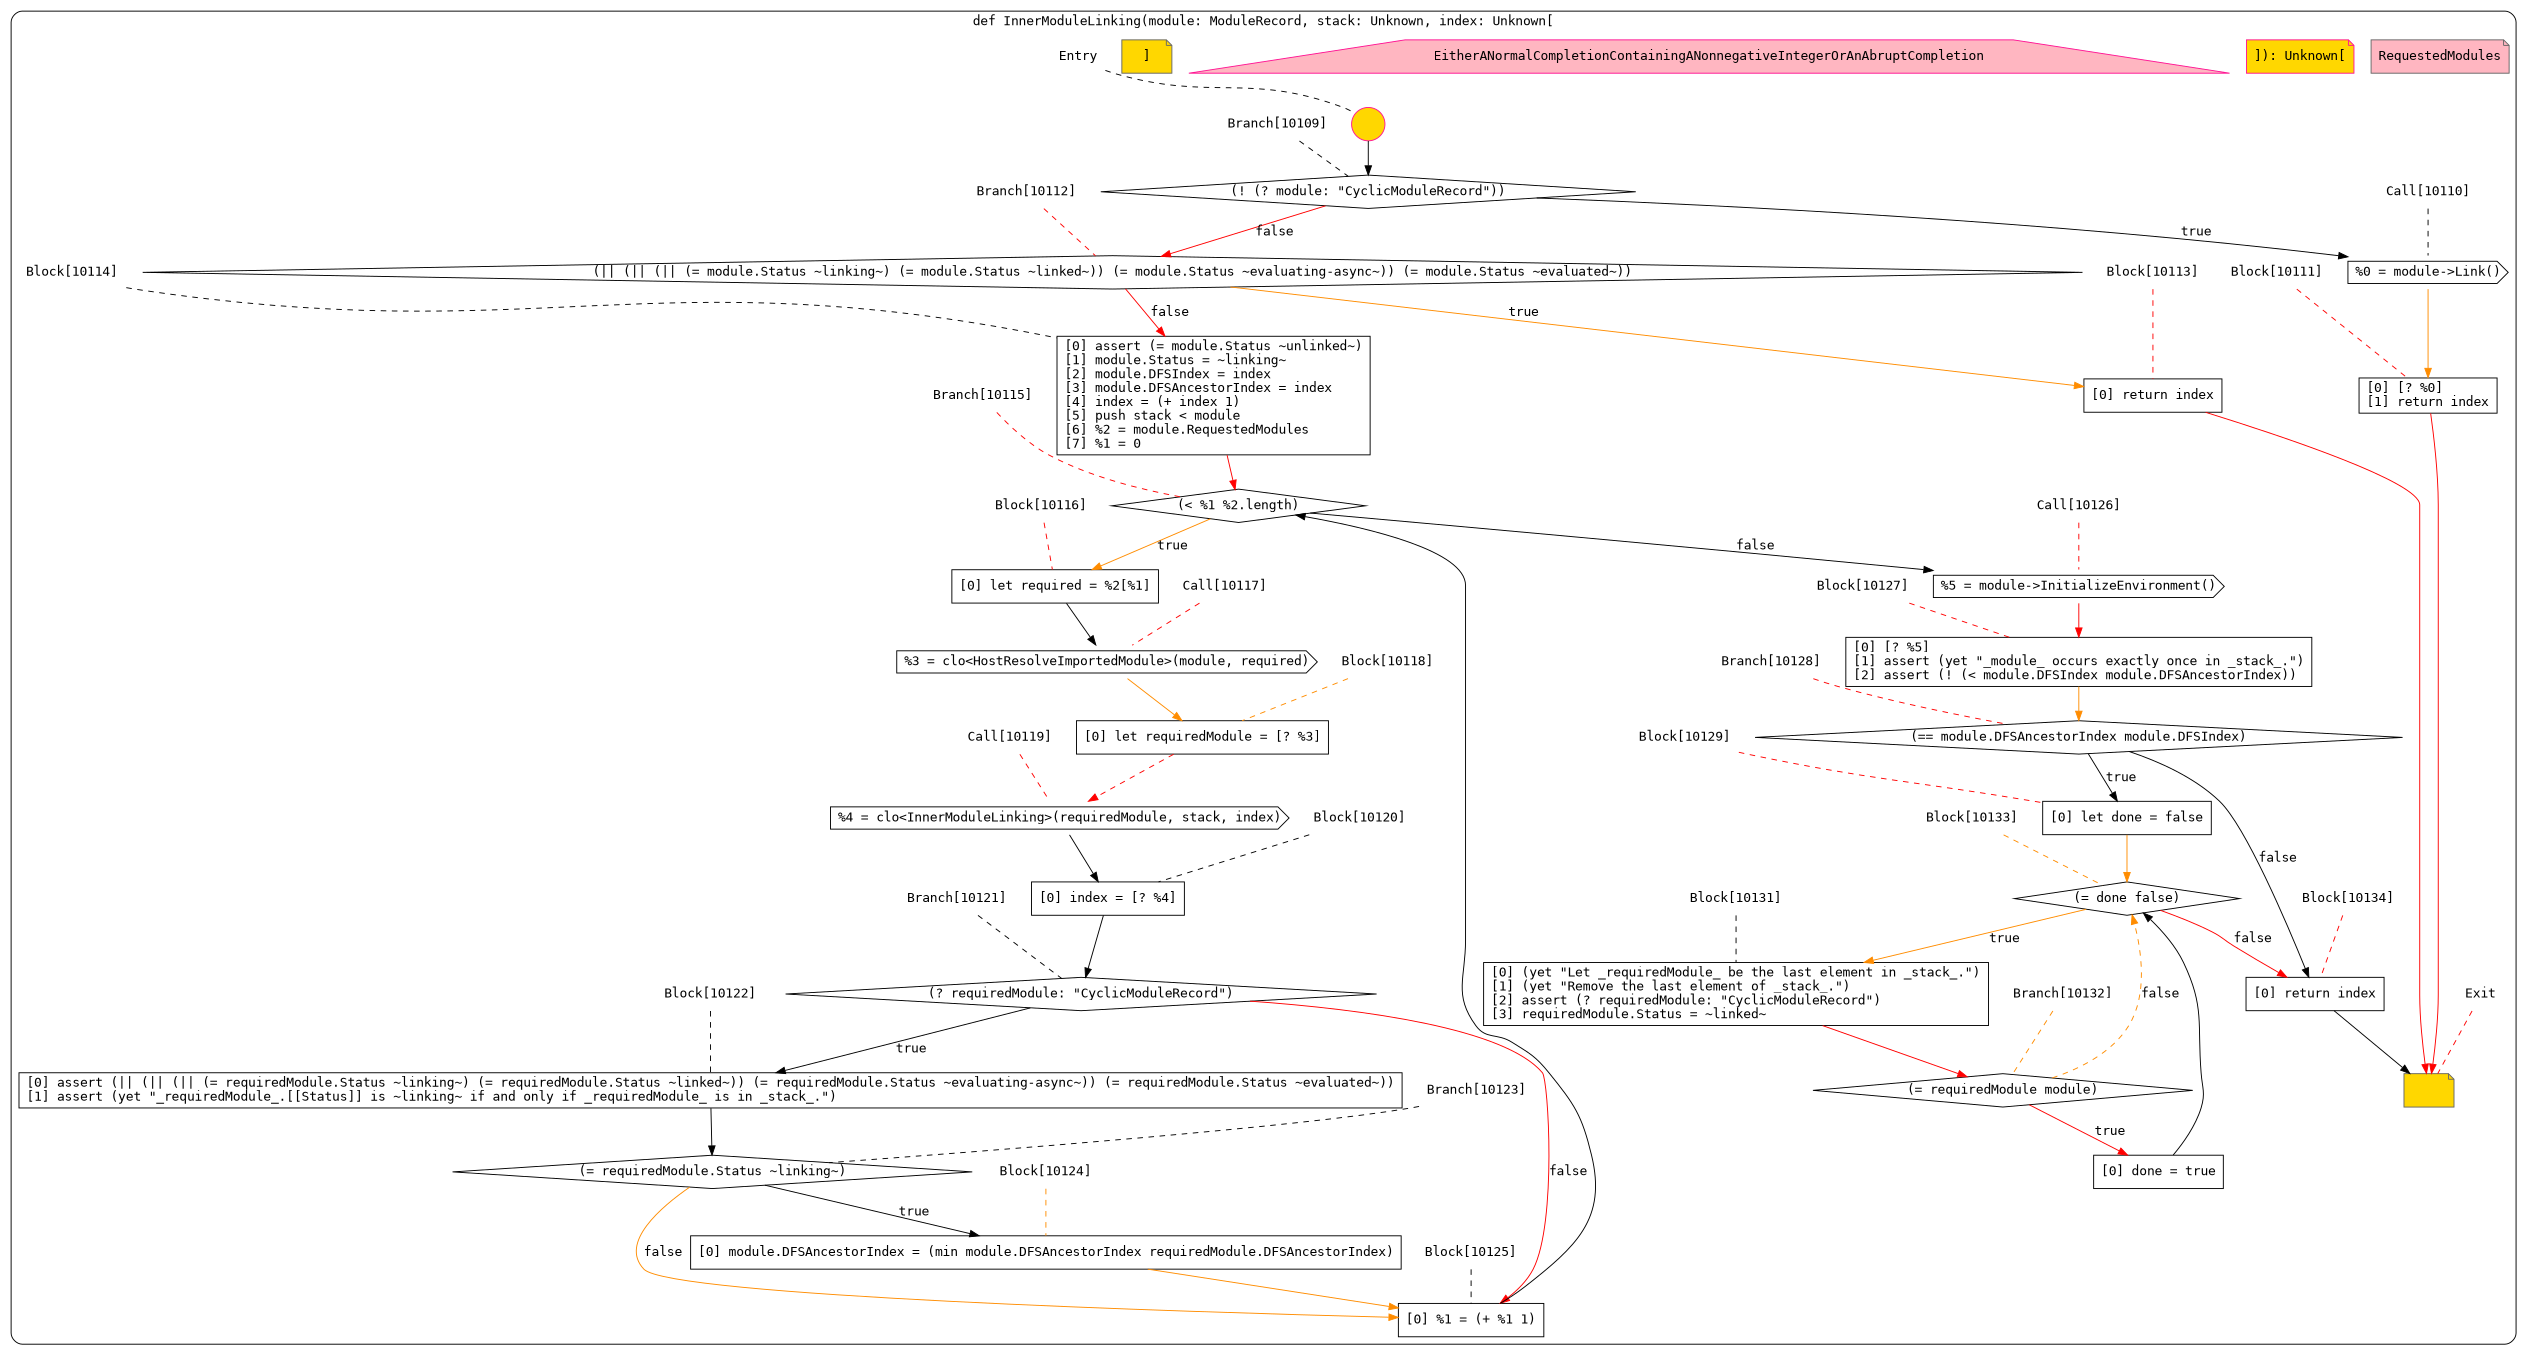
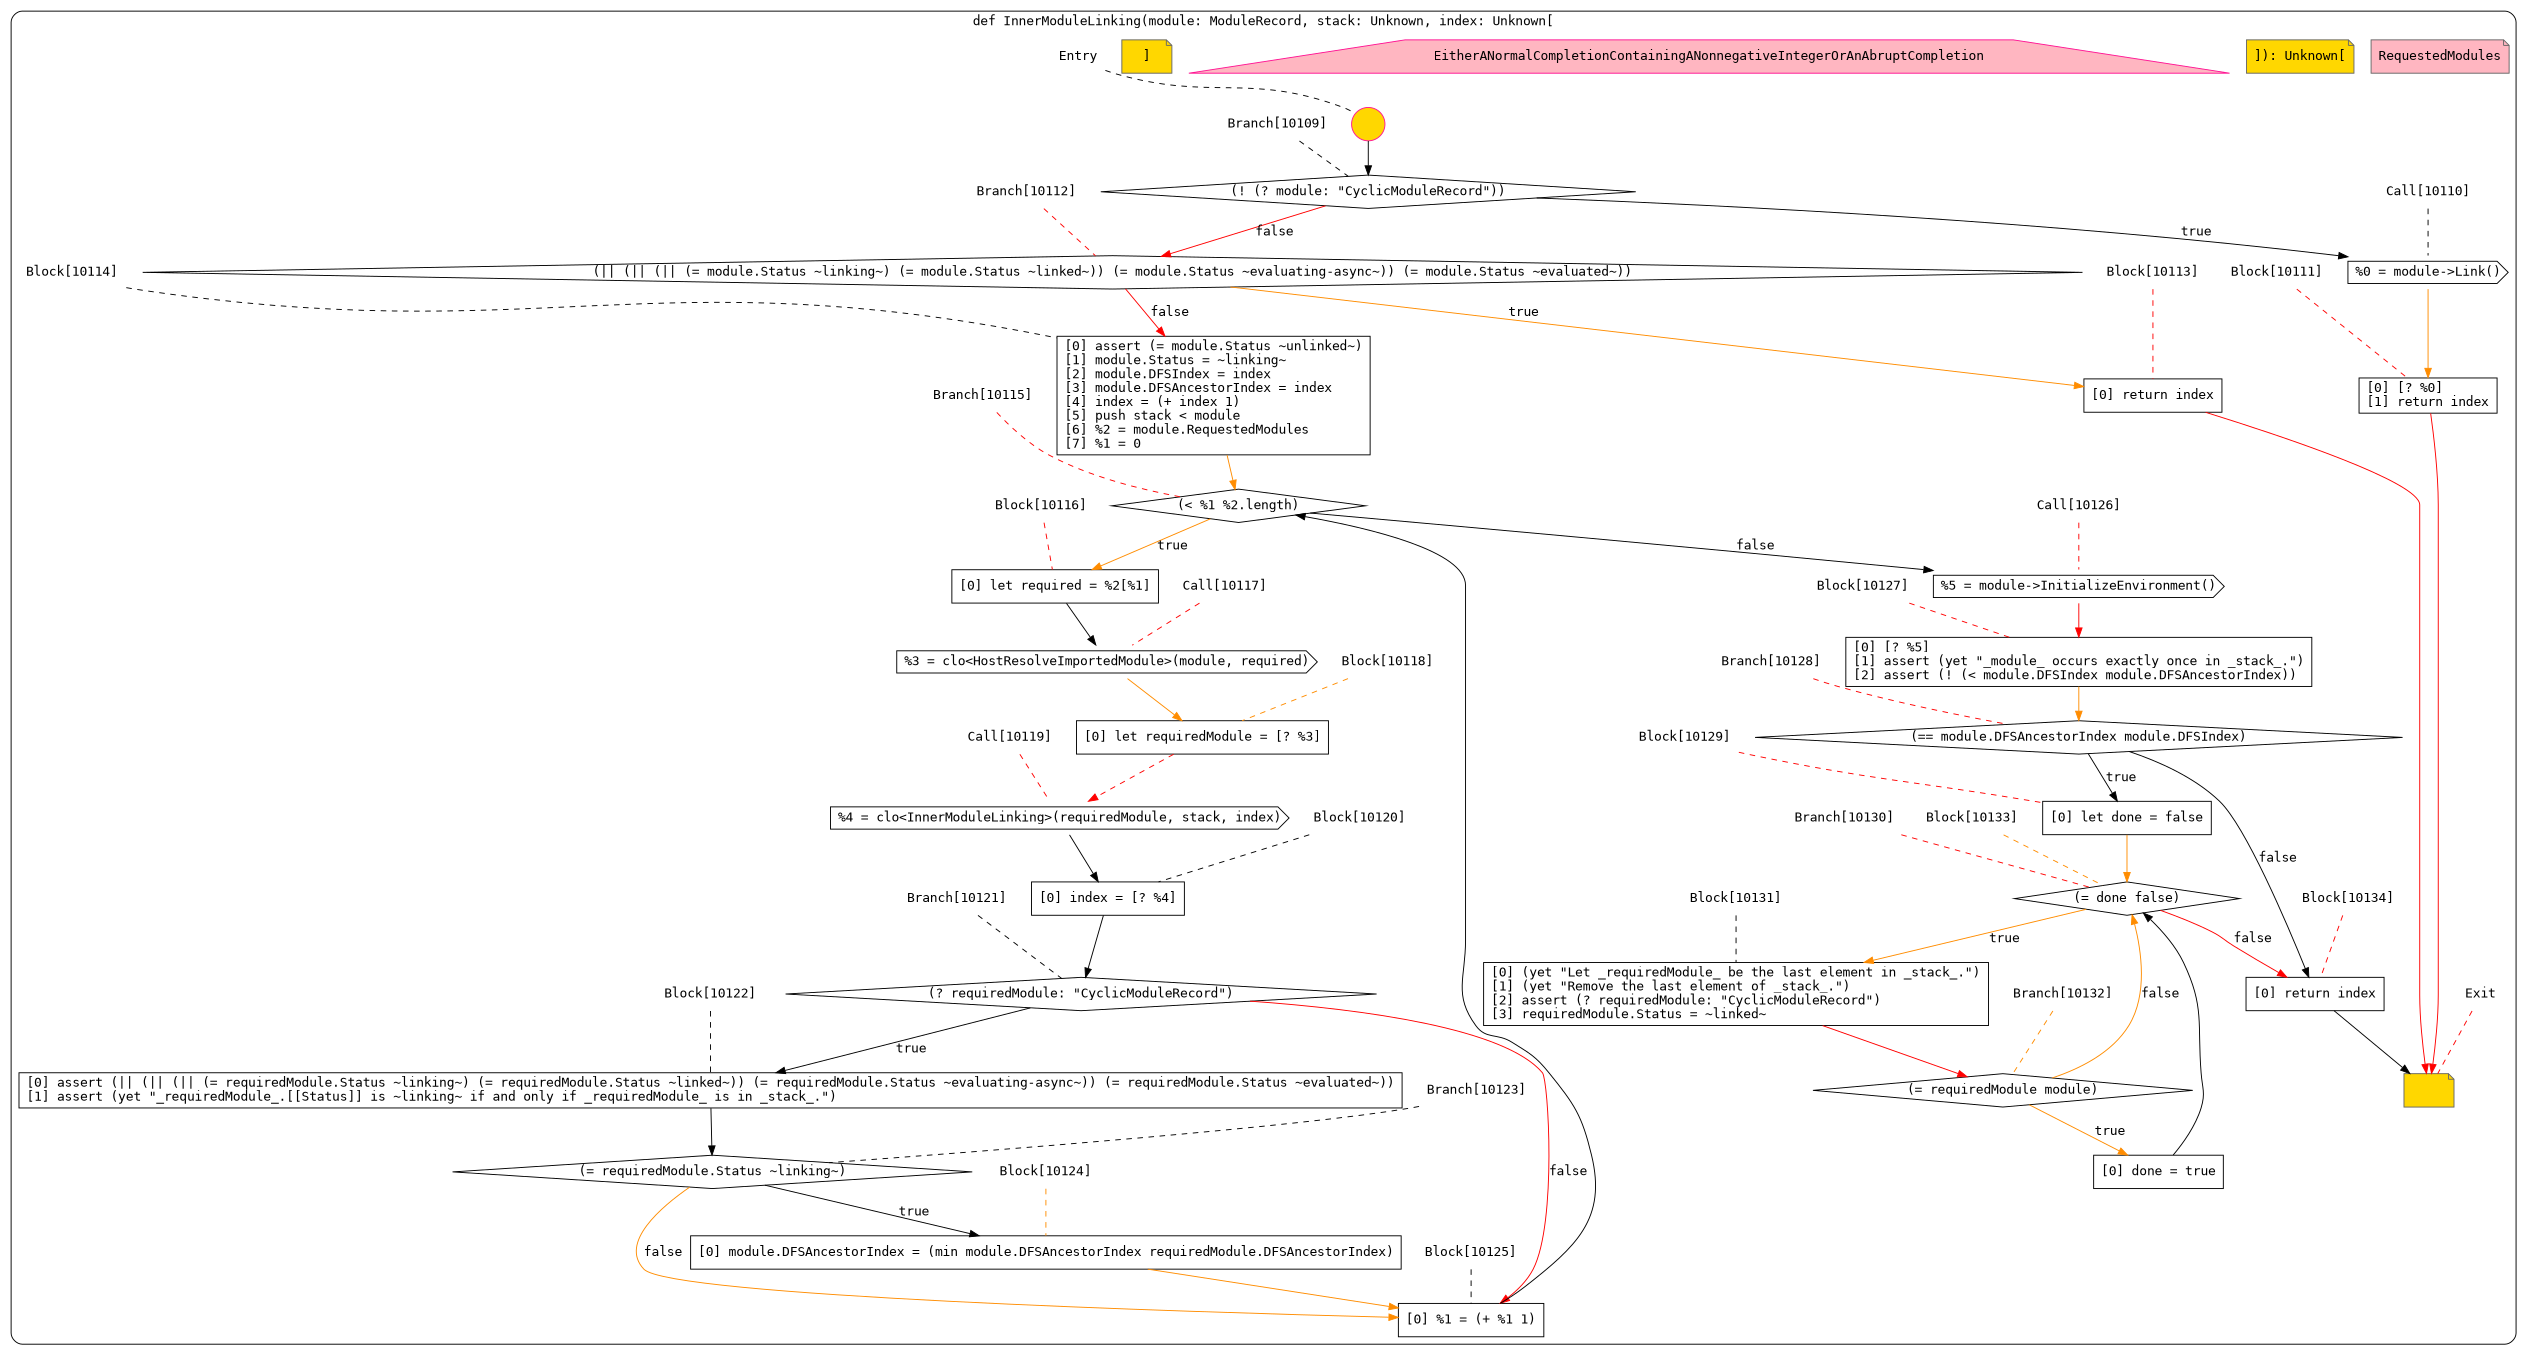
node "]): Unknown[": color deeppink -> gray40
edge "[0] assert (= module.Status ~unlinked~)" -> "(< %1 %2.length)": color red -> darkorange
node "Branch[10130]": added
edge "(= requiredModule module)" -> "(= done false)": style dashed -> solid
edge "(= requiredModule module)" -> "[0] done = true": color red -> darkorange
